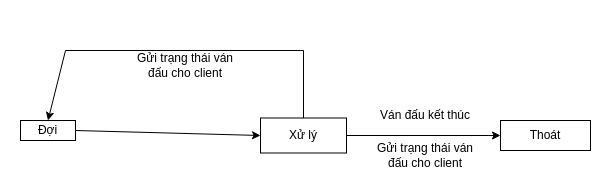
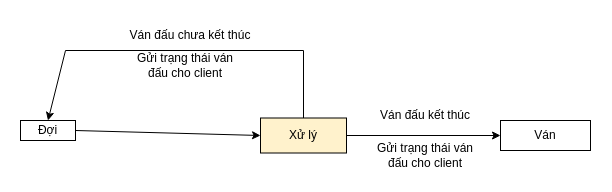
node "Ván đấu chưa kết thúc": added
node "Xử lý": fillcolor #ffffff -> #fff2cc
node "Thoát": label "Thoát" -> "Ván"
